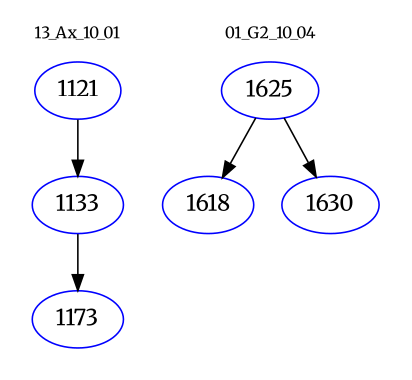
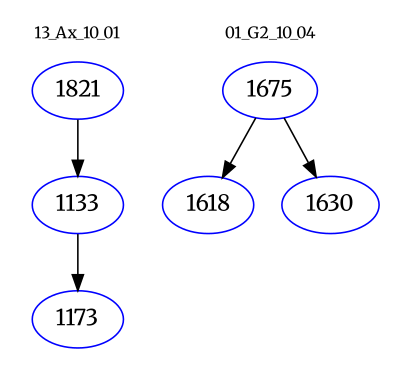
node "1121": label "1121" -> "1821"
node "1625": label "1625" -> "1675"
